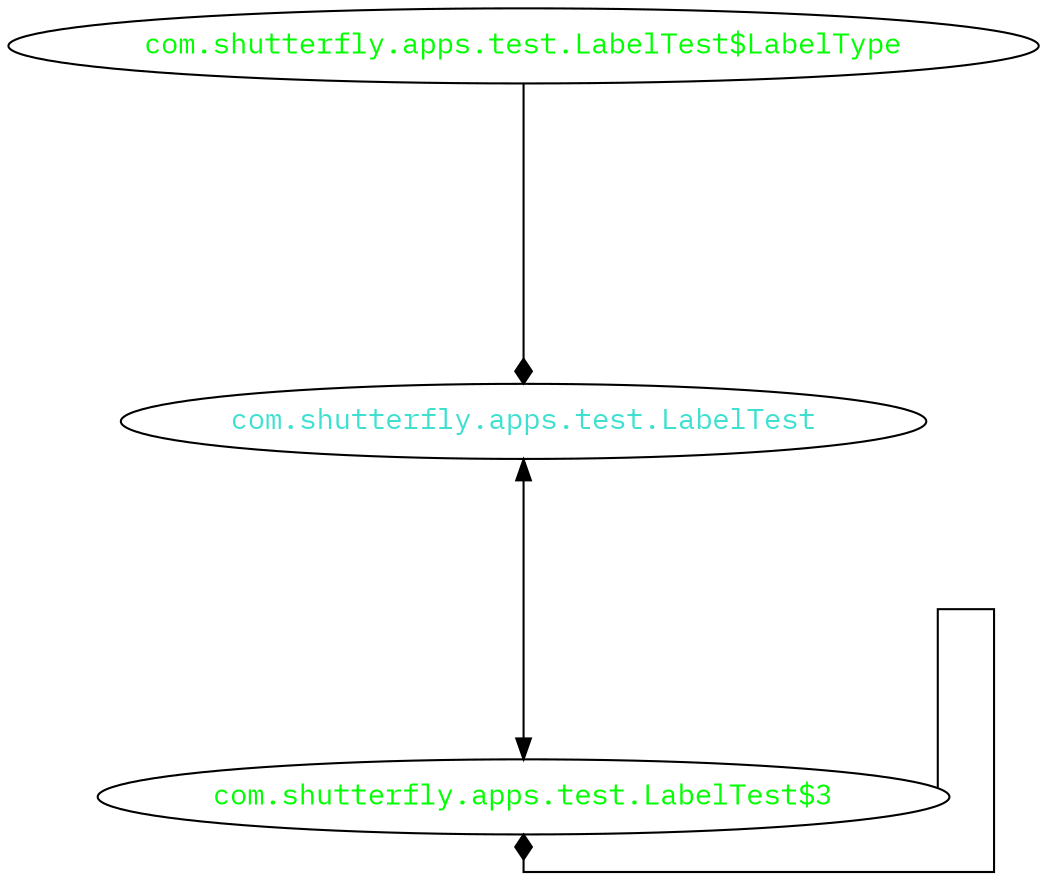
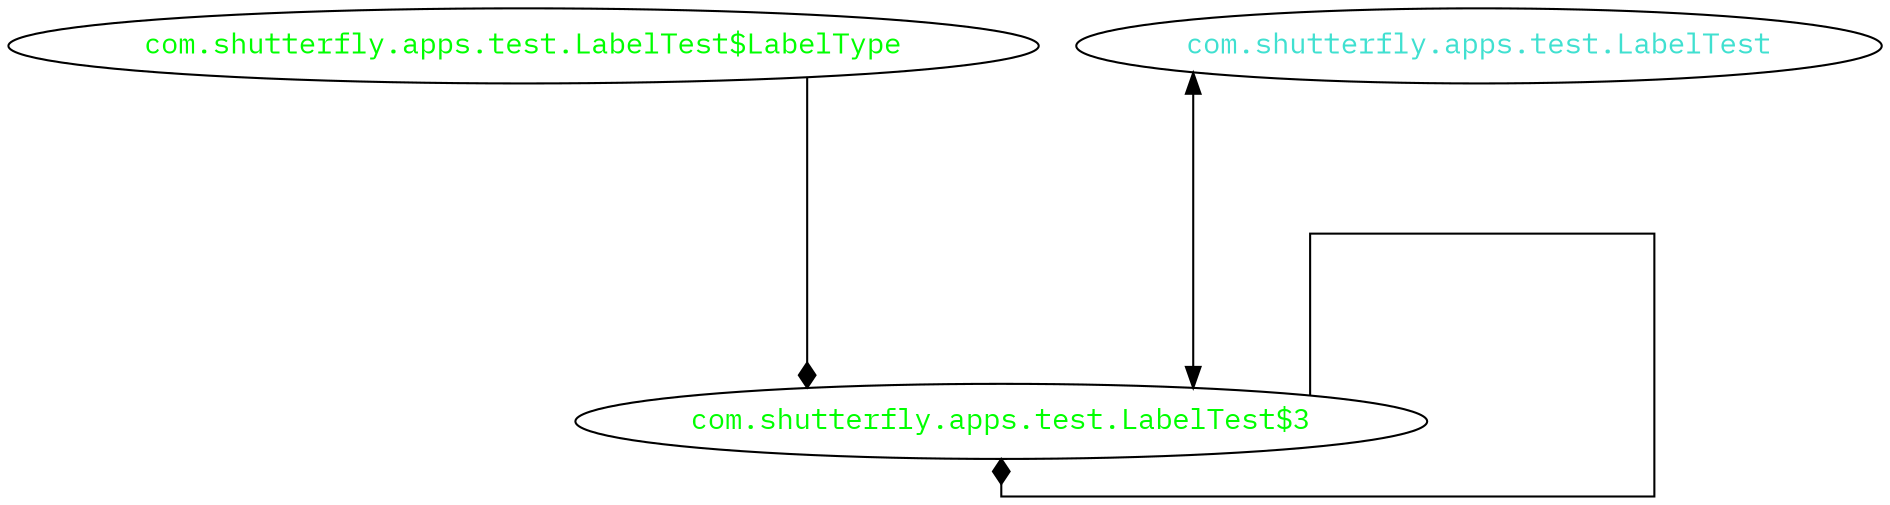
edge "com.shutterfly.apps.test.LabelTest$LabelType" -> "com.shutterfly.apps.test.LabelTest": now "com.shutterfly.apps.test.LabelTest$LabelType" -> "com.shutterfly.apps.test.LabelTest$3"
